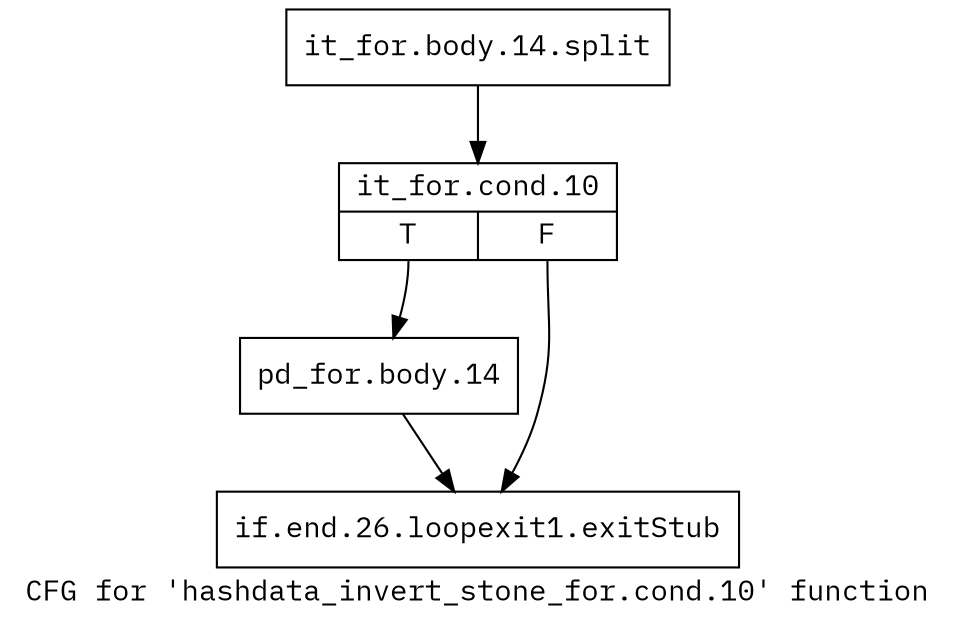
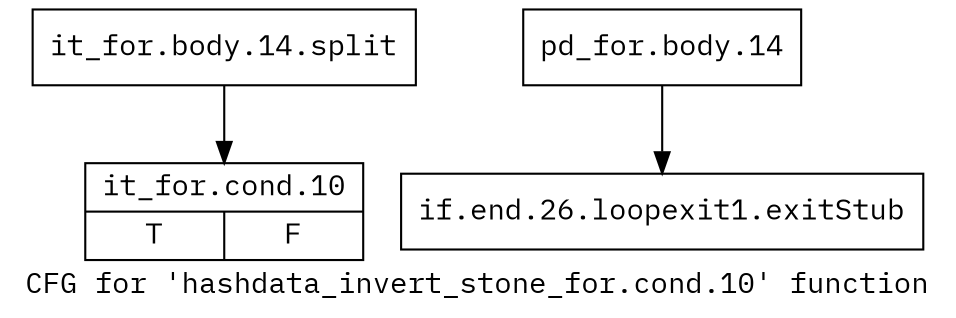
edge "it_for.cond.10" -> "pd_for.body.14": removed
edge "it_for.cond.10" -> "if.end.26.loopexit1.exitStub": removed
